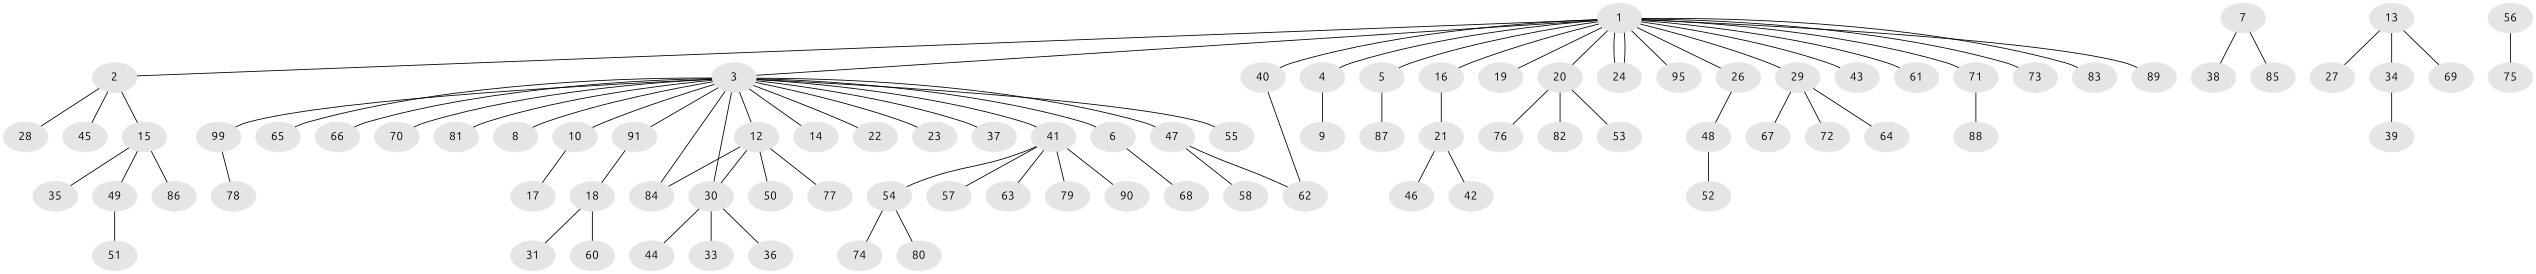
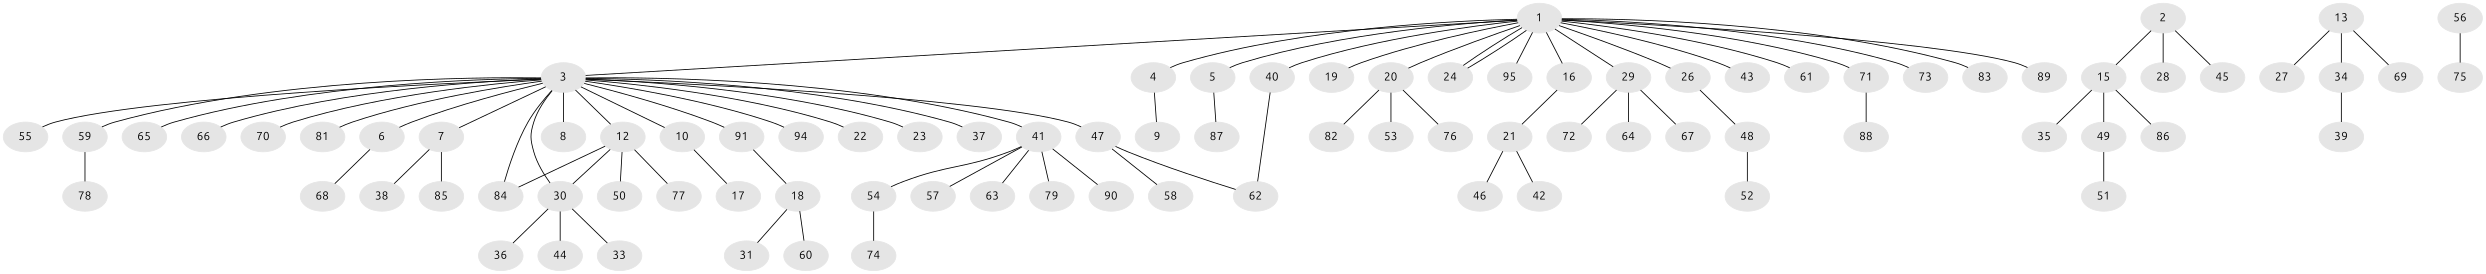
edge "1" -- "2": removed
edge "3" -- "7": added
node "99": label "99" -> "59"
node "14": label "14" -> "94"
node "80": removed
